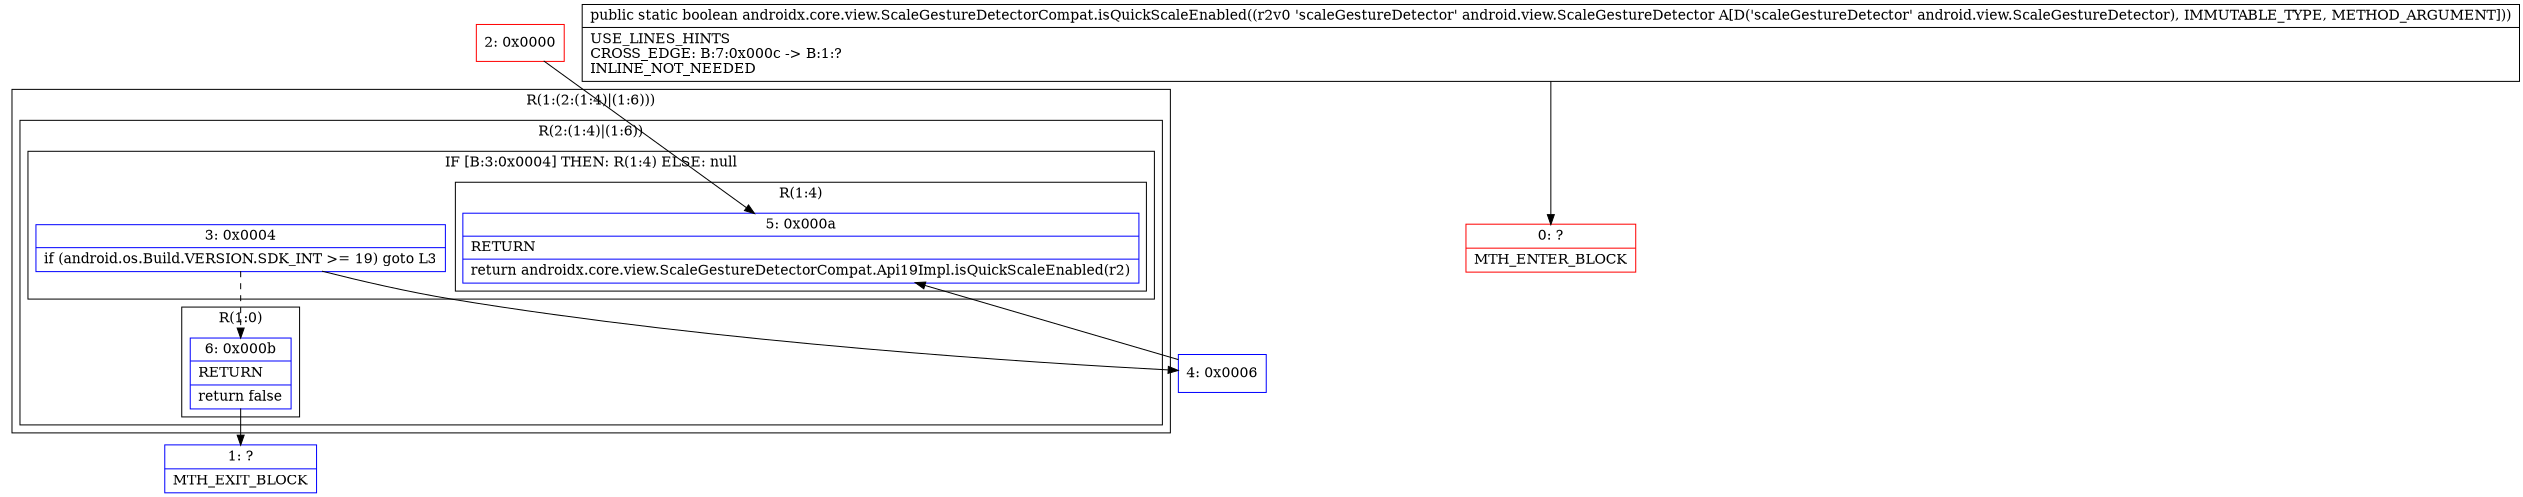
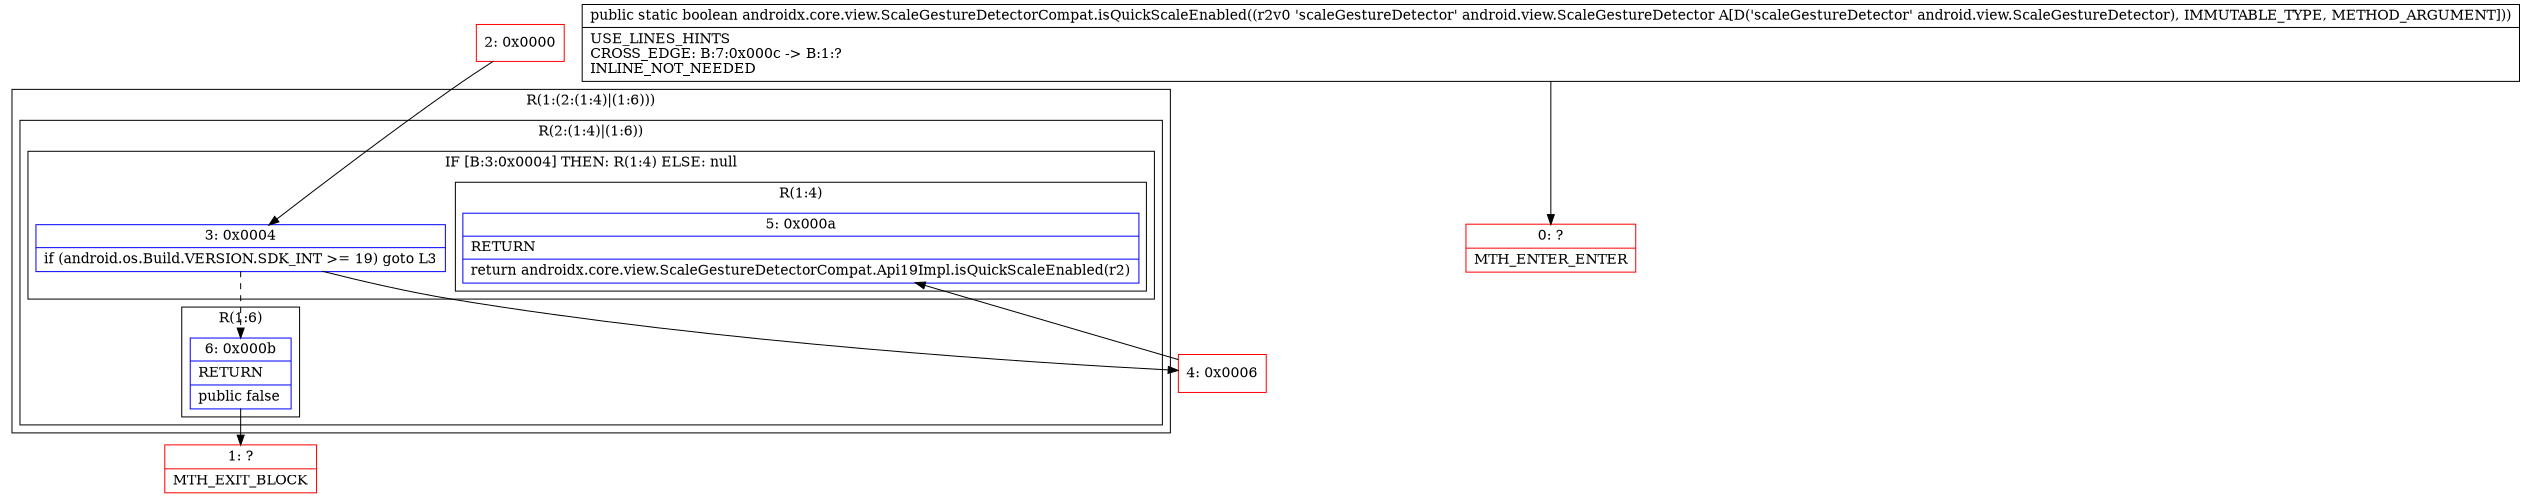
edge "2: 0x0000" -> "5: 0x000a": now "2: 0x0000" -> "3: 0x0004"
node "0: ?": text "MTH_ENTER_BLOCK" -> "MTH_ENTER_ENTER"
cluster "R(1:0)": label "R(1:0)" -> "R(1:6)"
node "4: 0x0006": color blue -> red
node "6: 0x000b": text "return false" -> "public false"
node "1: ?": color blue -> red
